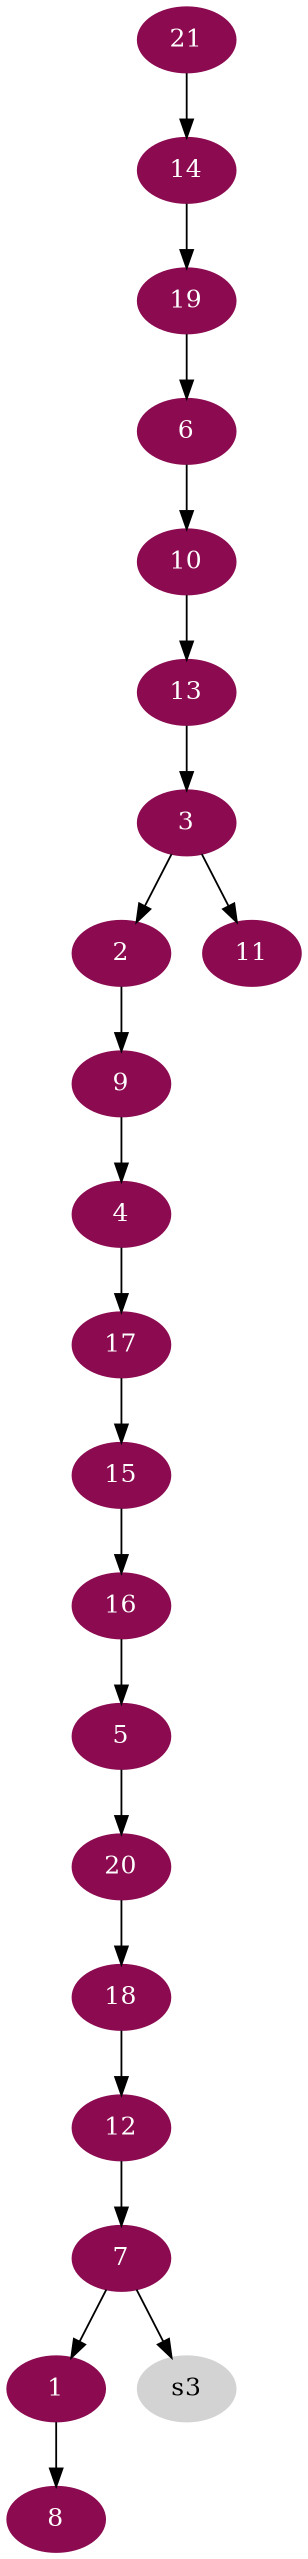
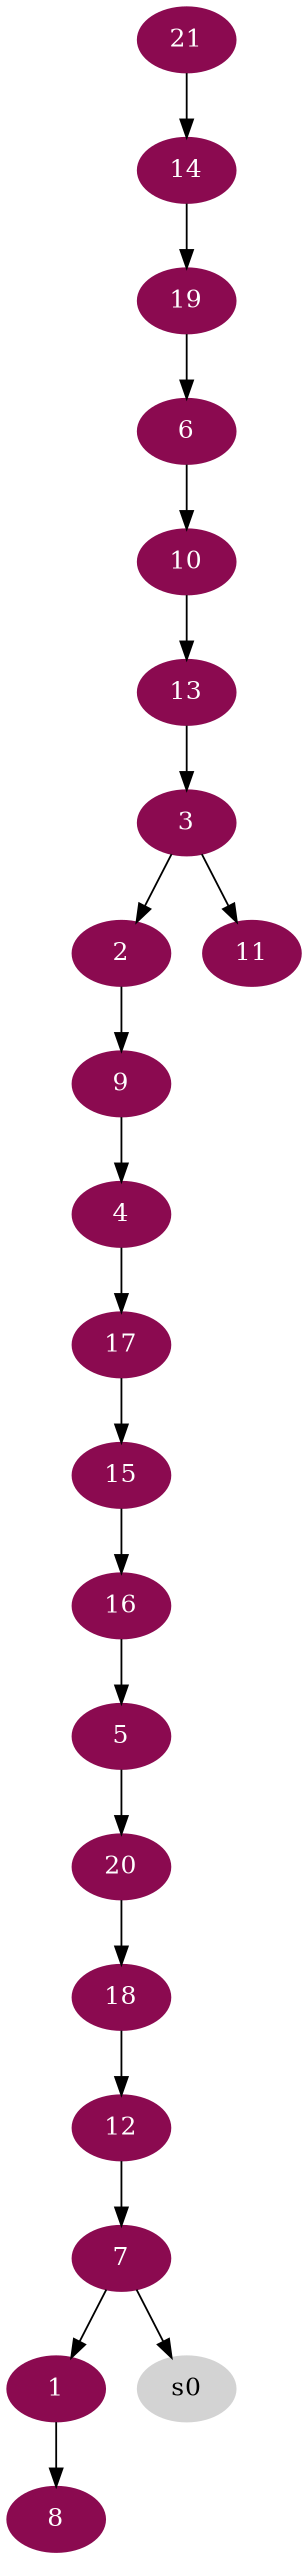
node "s3": label "s3" -> "s0"
